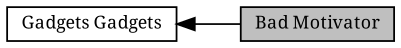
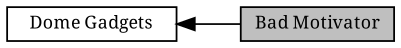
node "Gadgets Gadgets": label "Gadgets Gadgets" -> "Dome Gadgets"
